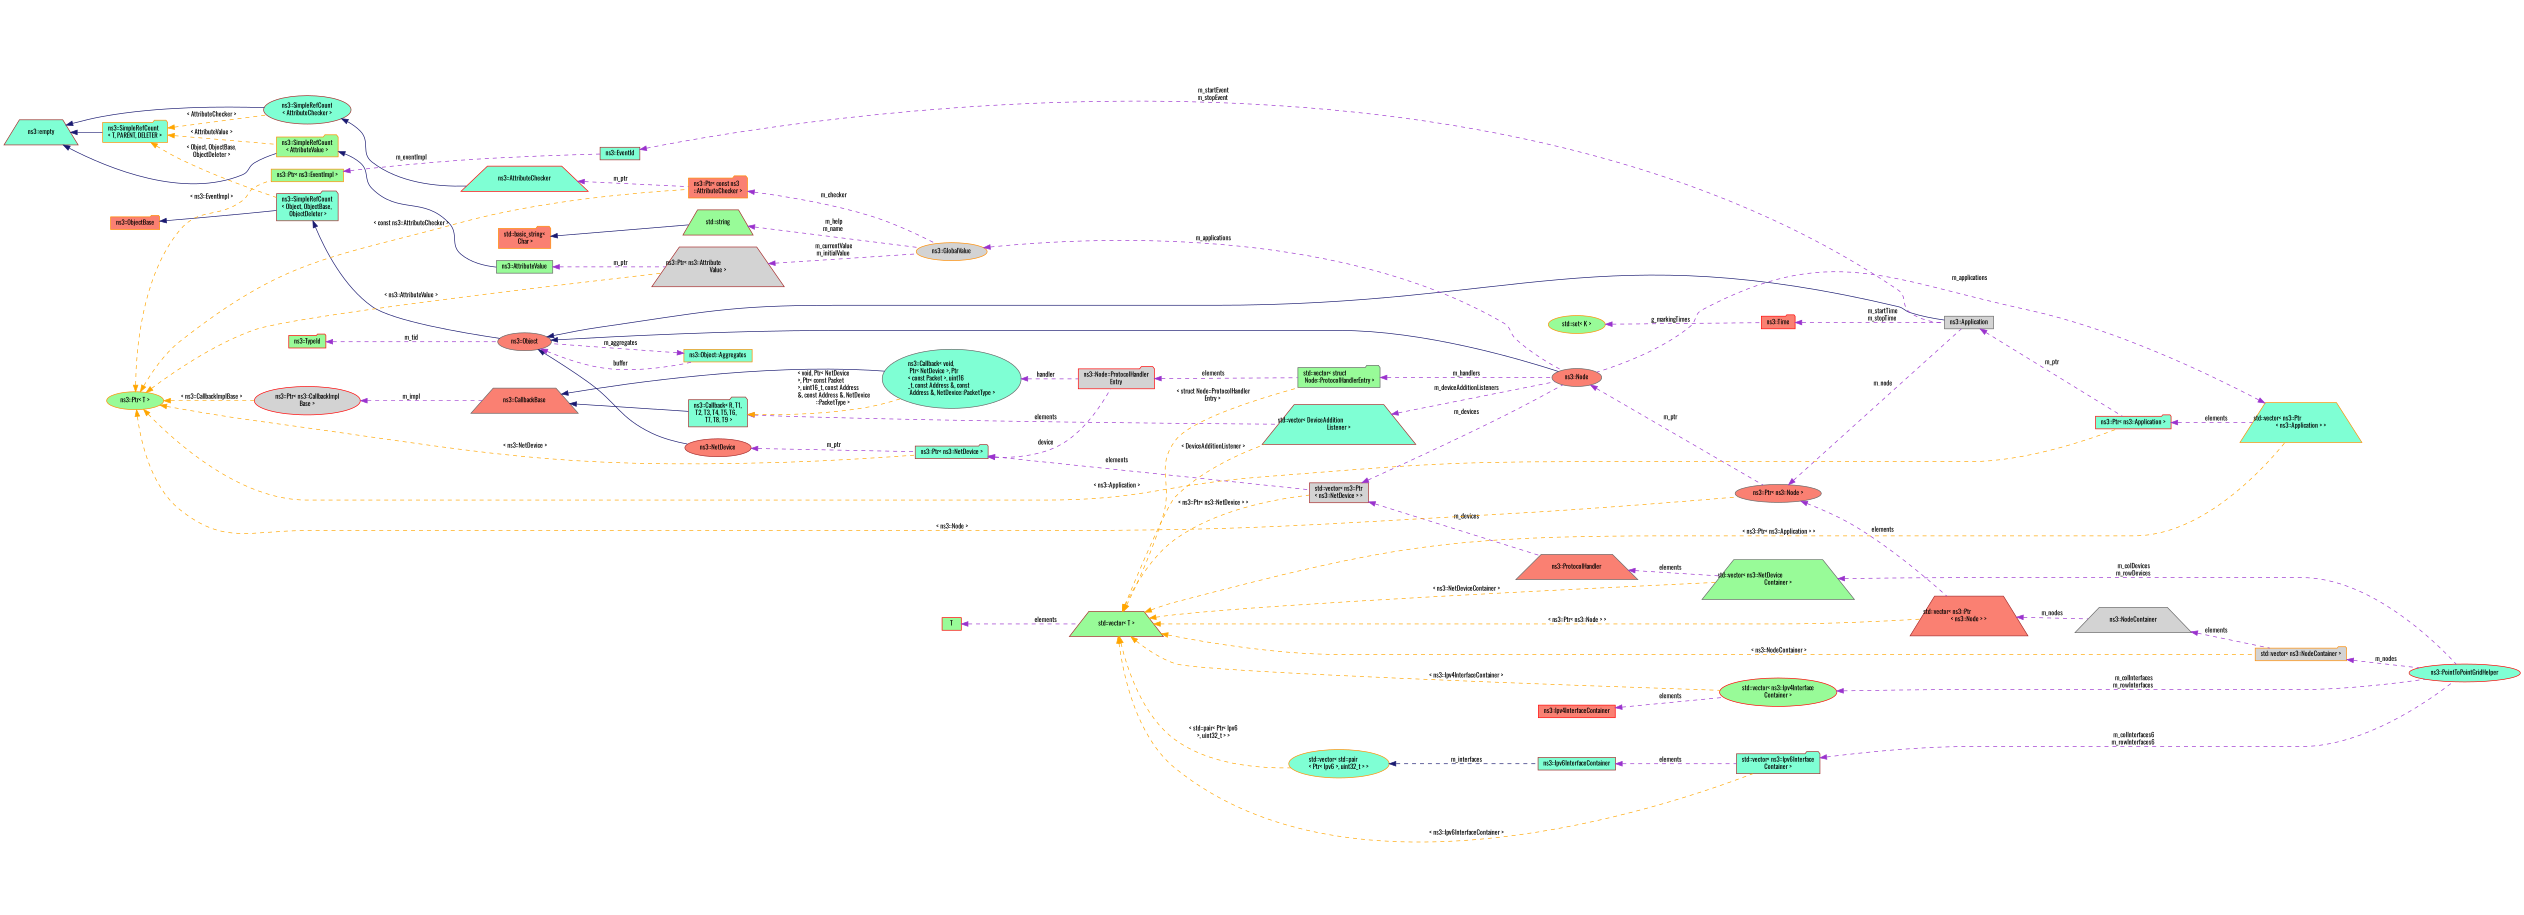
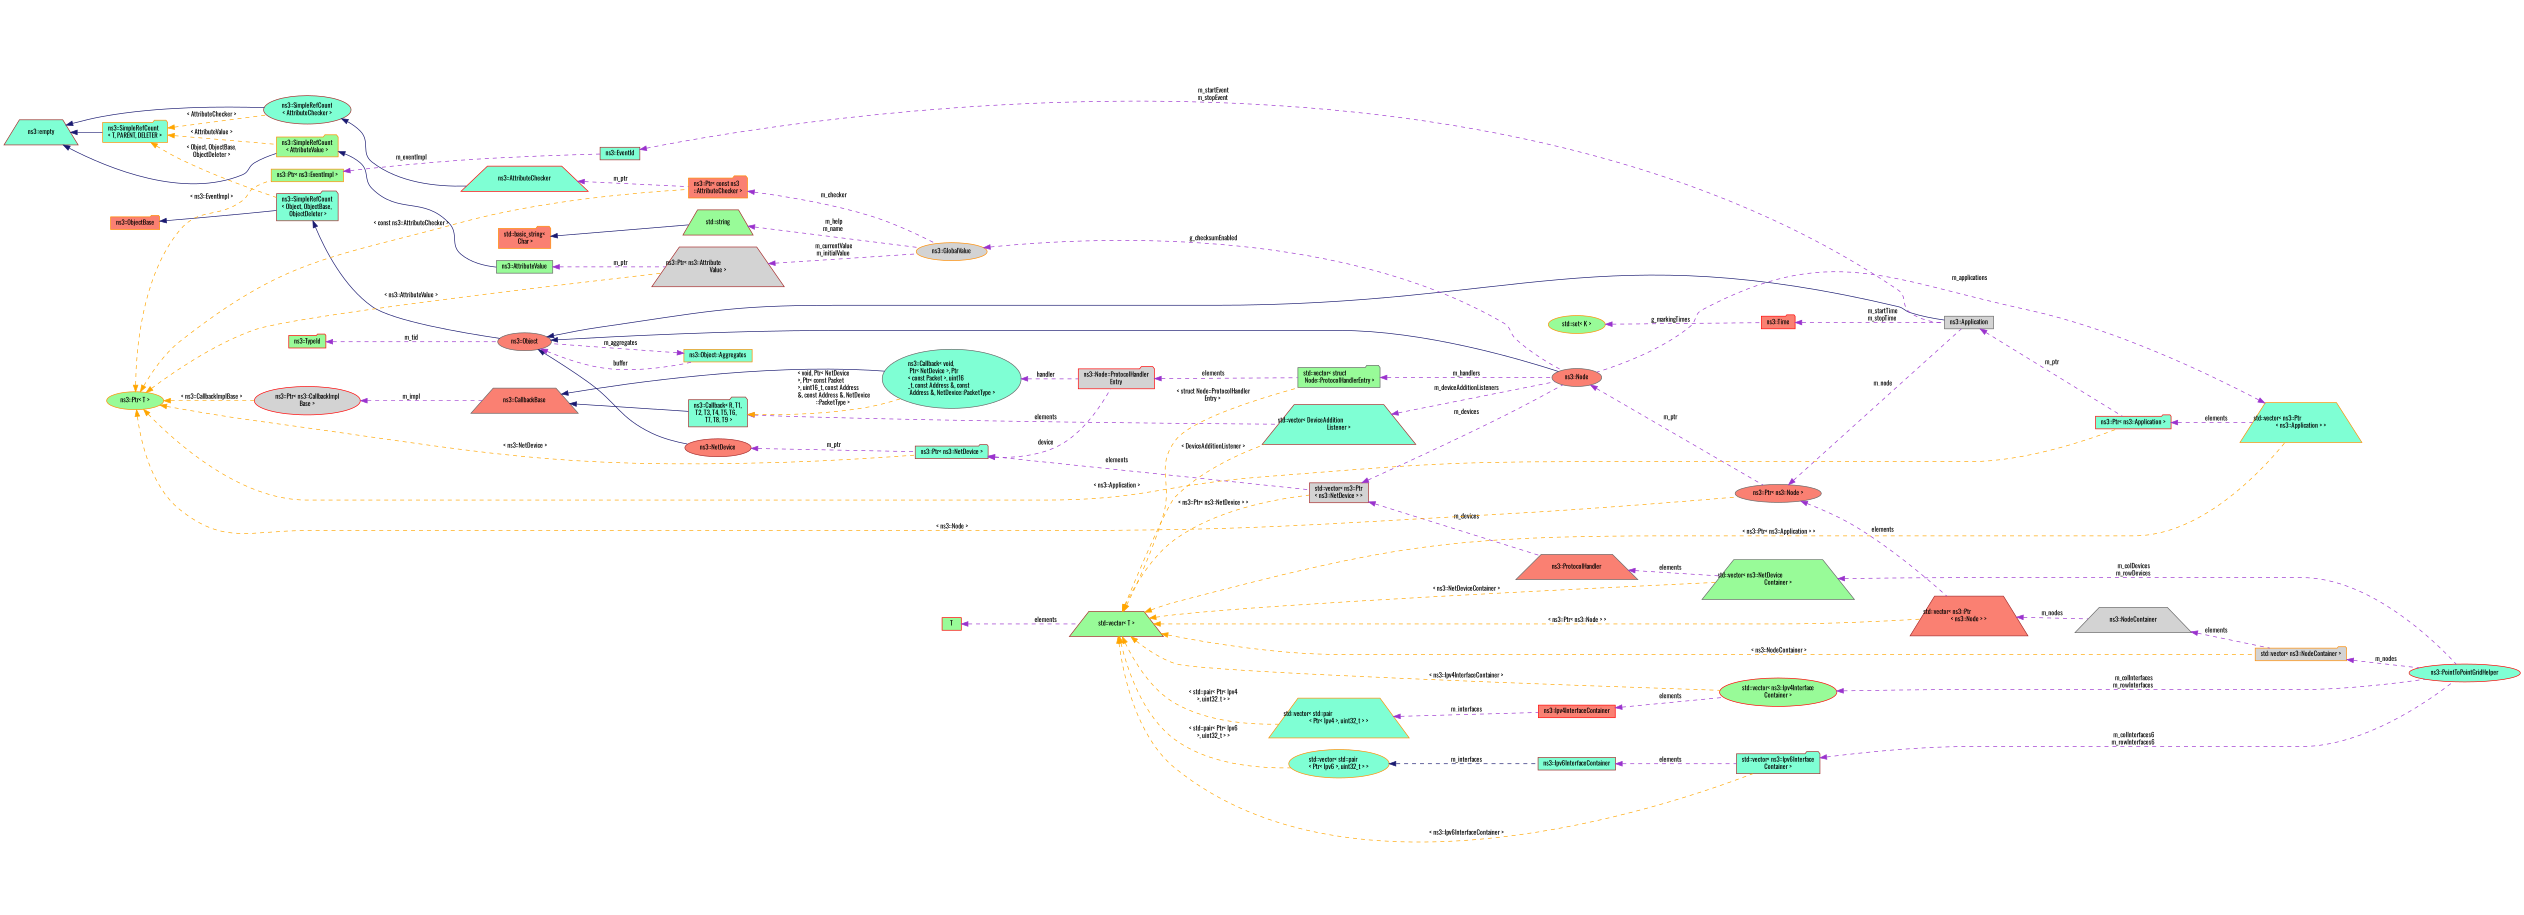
edge "ns3::Node" -> "ns3::GlobalValue": label " m_applications" -> " g_checksumEnabled"
node "std::vector< std::pair < Ptr< Ipv4 >, uint32_t > >": added
